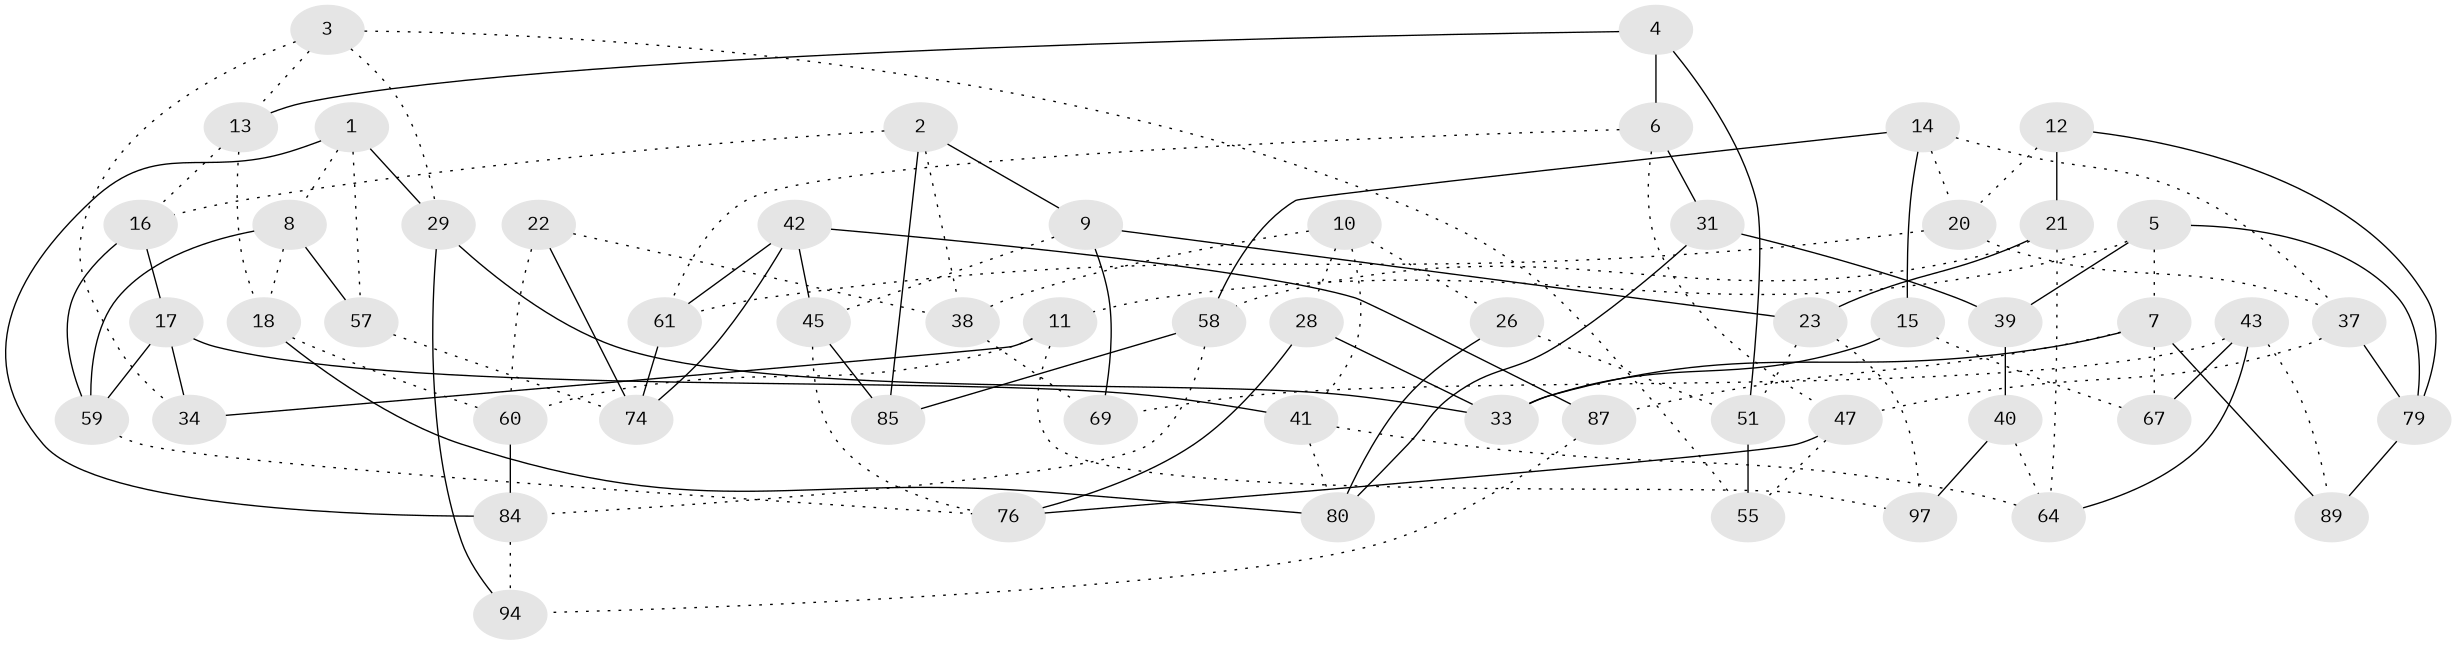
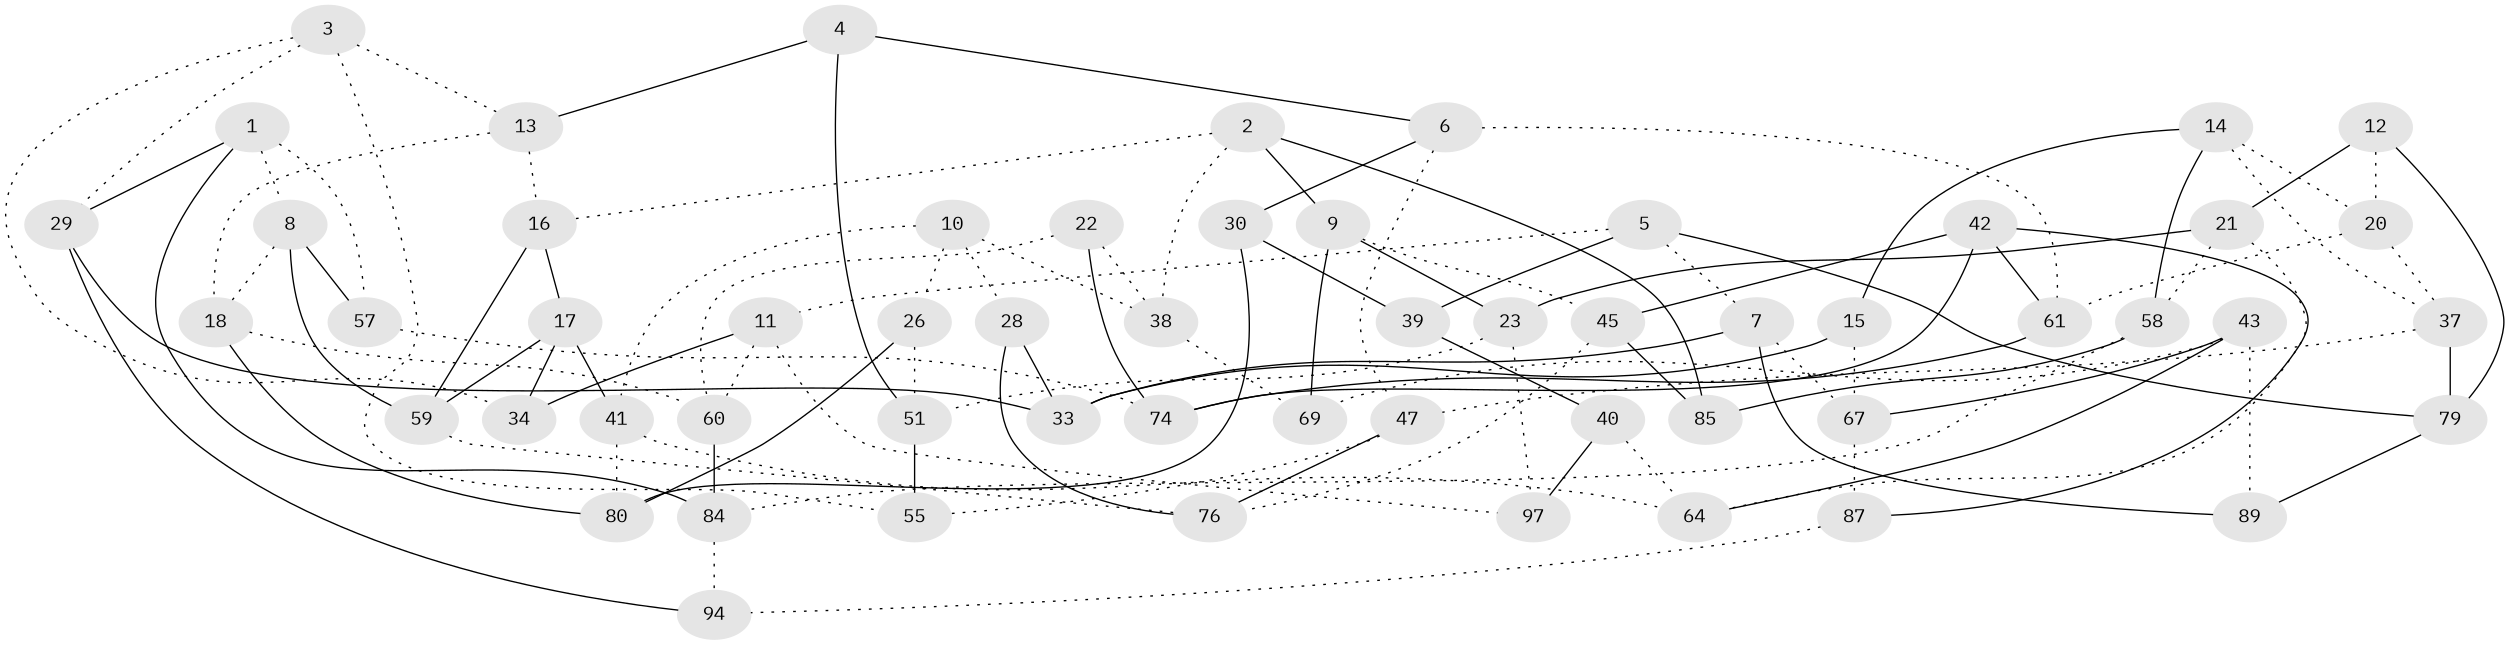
node "31": label "31" -> "30"
edge "7" -- "87": now "67" -- "87"
